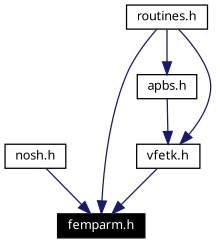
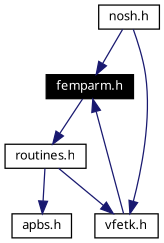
edge "routines.h" -> "femparm.h": reversed
edge "apbs.h" -> "vfetk.h": now "nosh.h" -> "vfetk.h"
